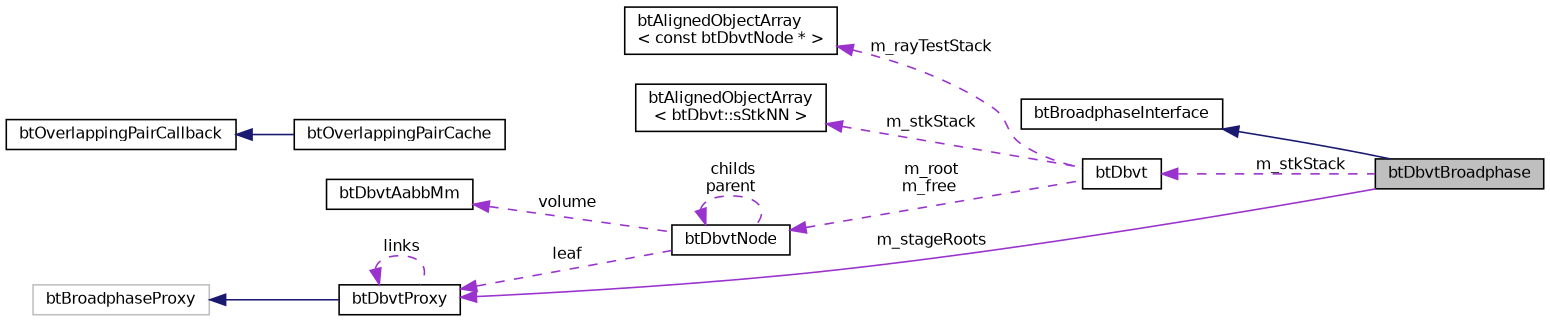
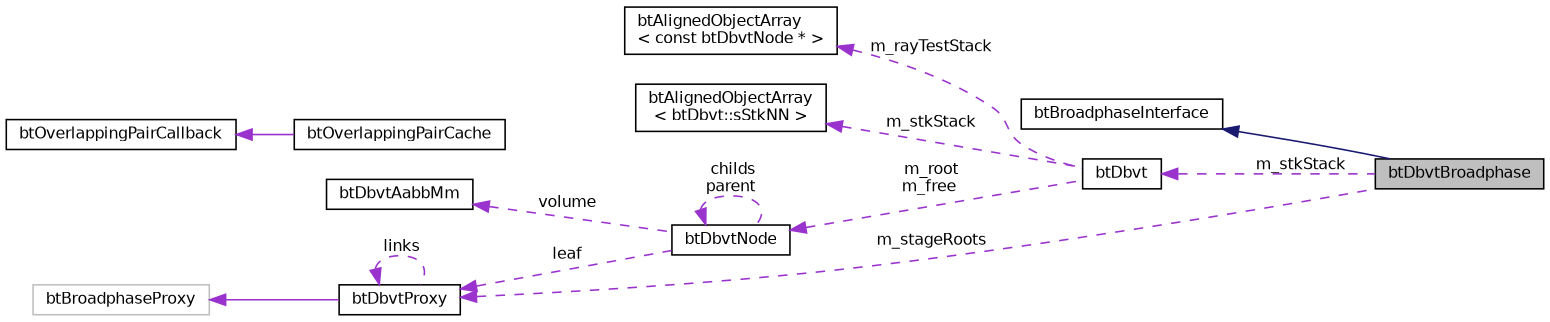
edge "btOverlappingPairCache" -> "btOverlappingPairCallback": color midnightblue -> darkorchid3
edge "btDbvtBroadphase" -> "btDbvtProxy": style solid -> dashed
edge "btDbvtProxy" -> "btBroadphaseProxy": color midnightblue -> darkorchid3
